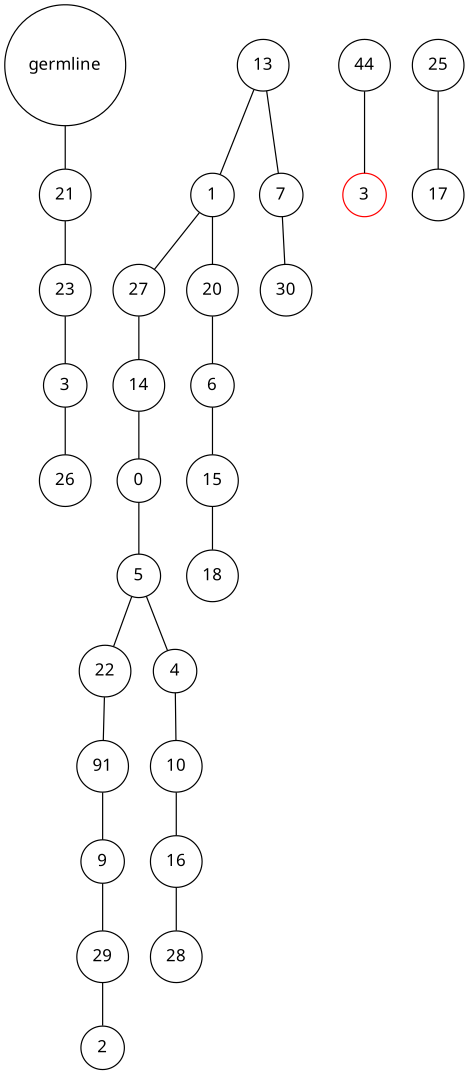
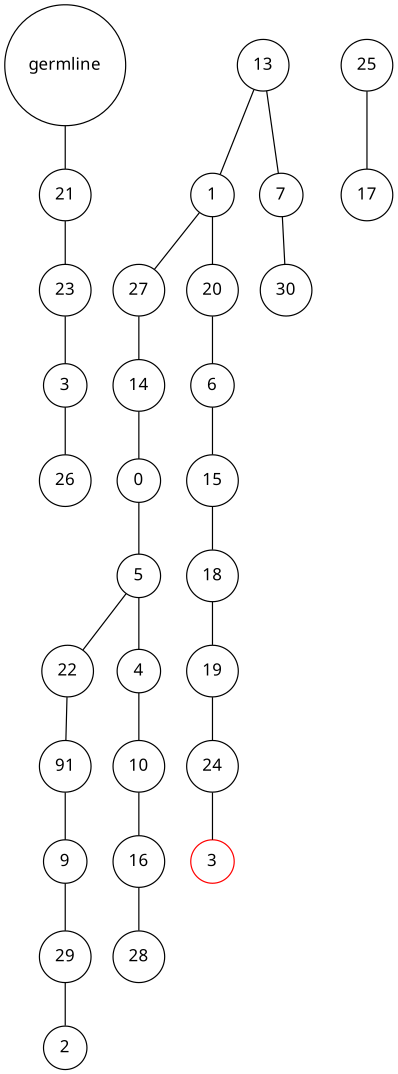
node "44": label "44" -> "24"
node "19": added
